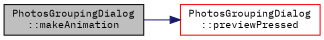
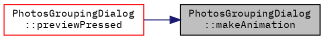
edge "PhotosGroupingDialog ::makeAnimation" -> "PhotosGroupingDialog ::previewPressed": reversed
